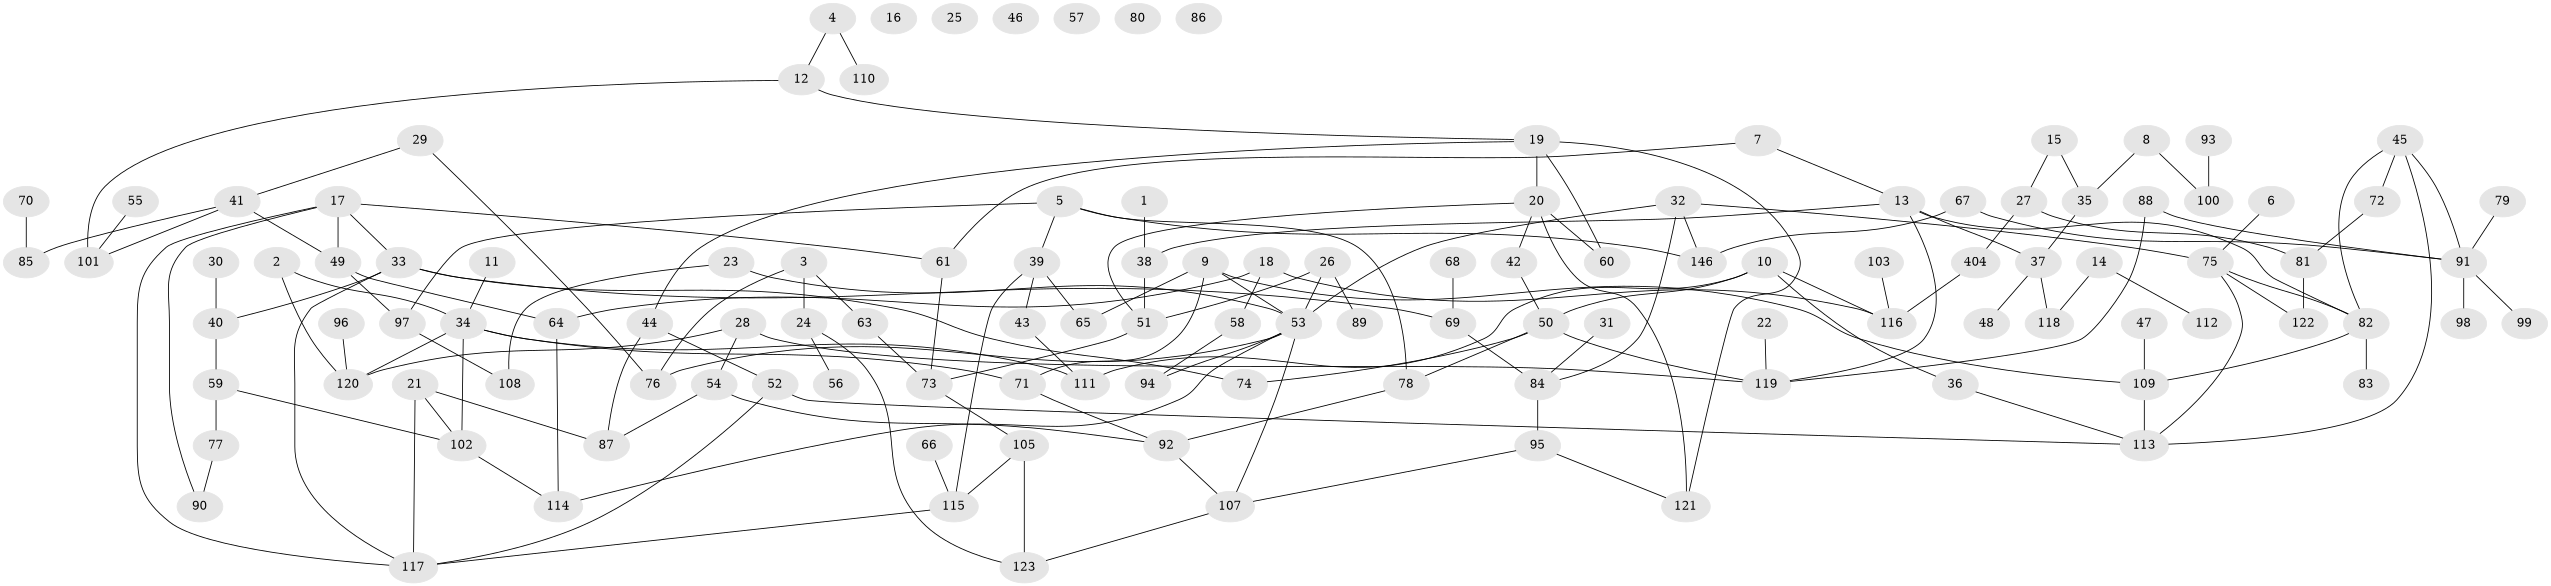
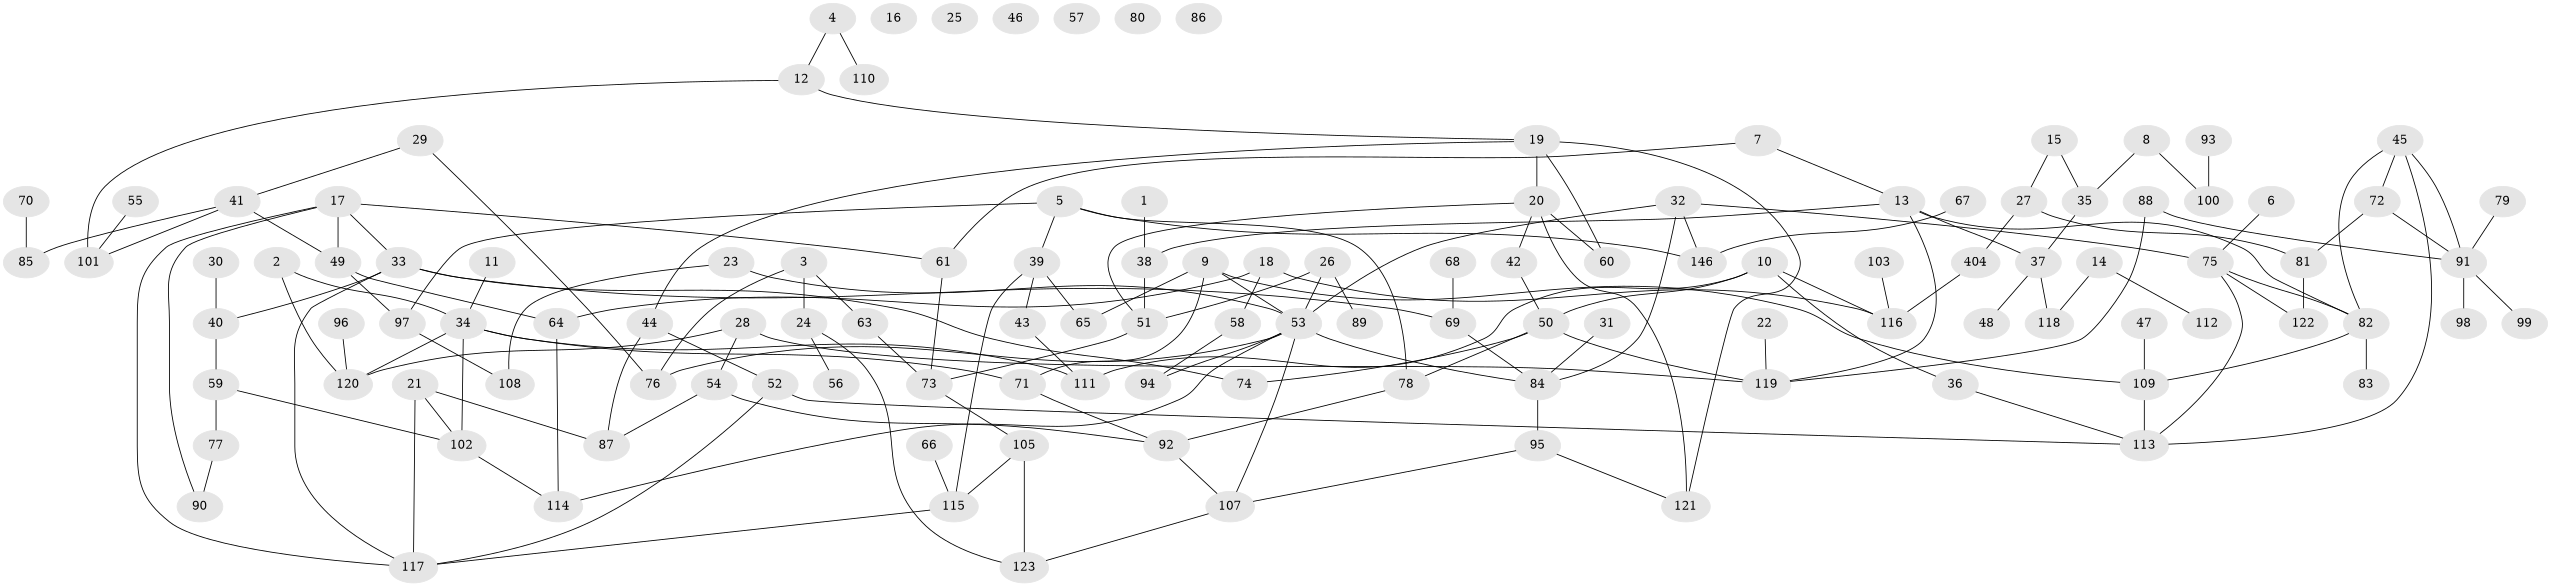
edge "67" -- "91": now "72" -- "91"
edge "53" -- "84": added
